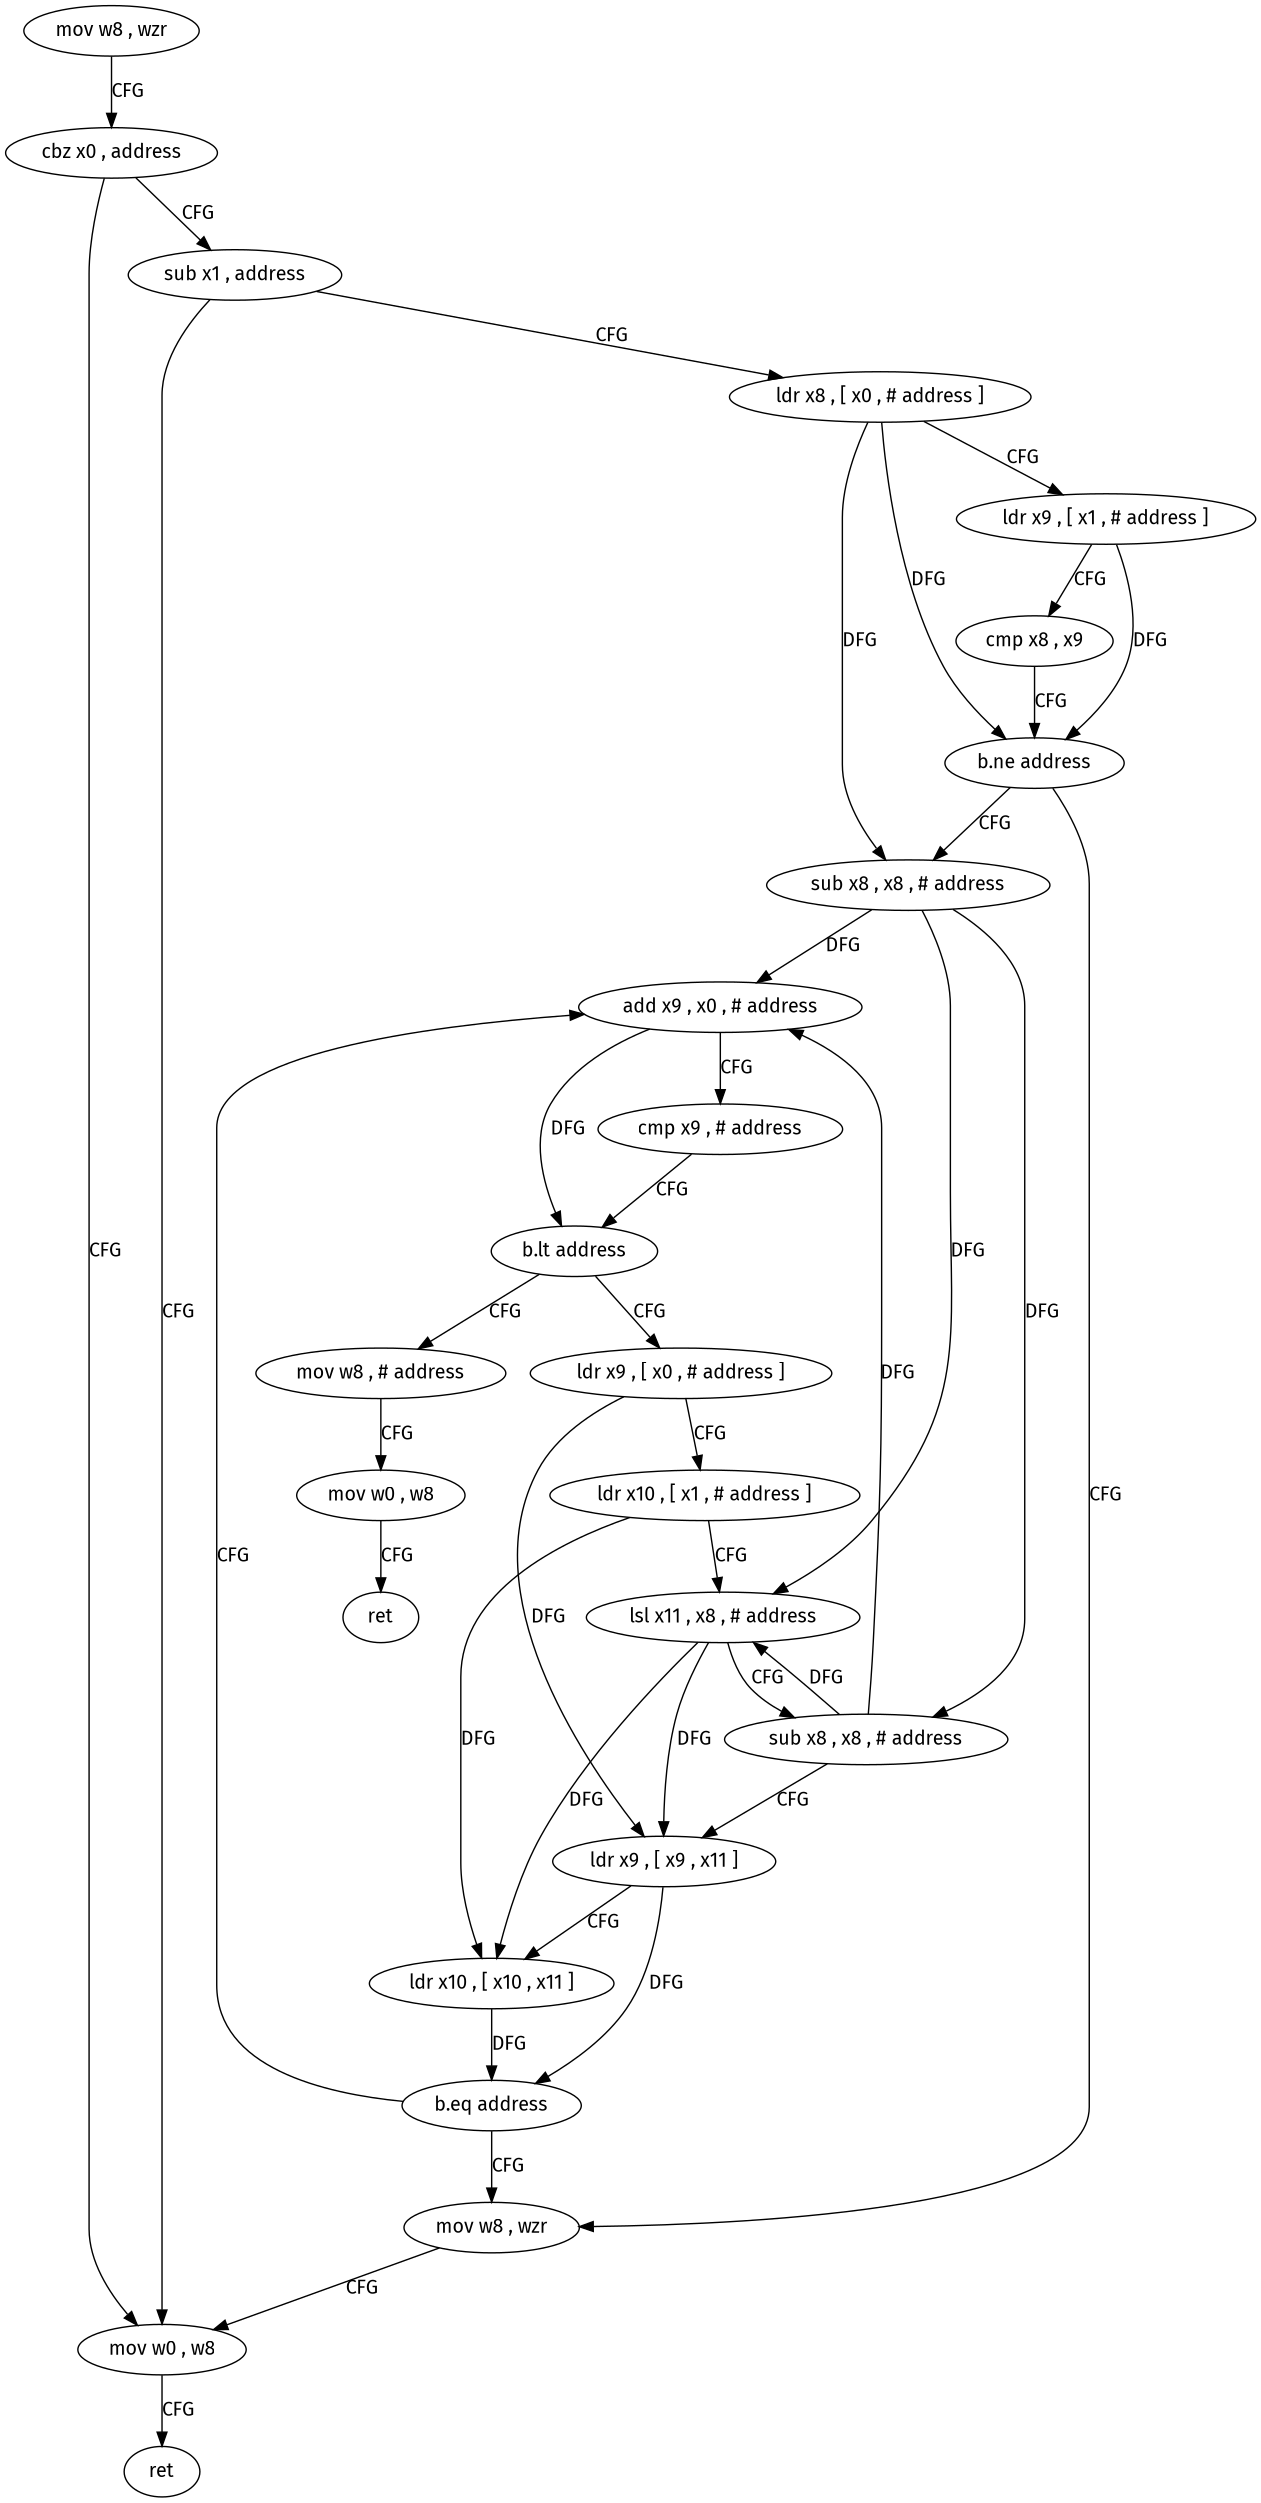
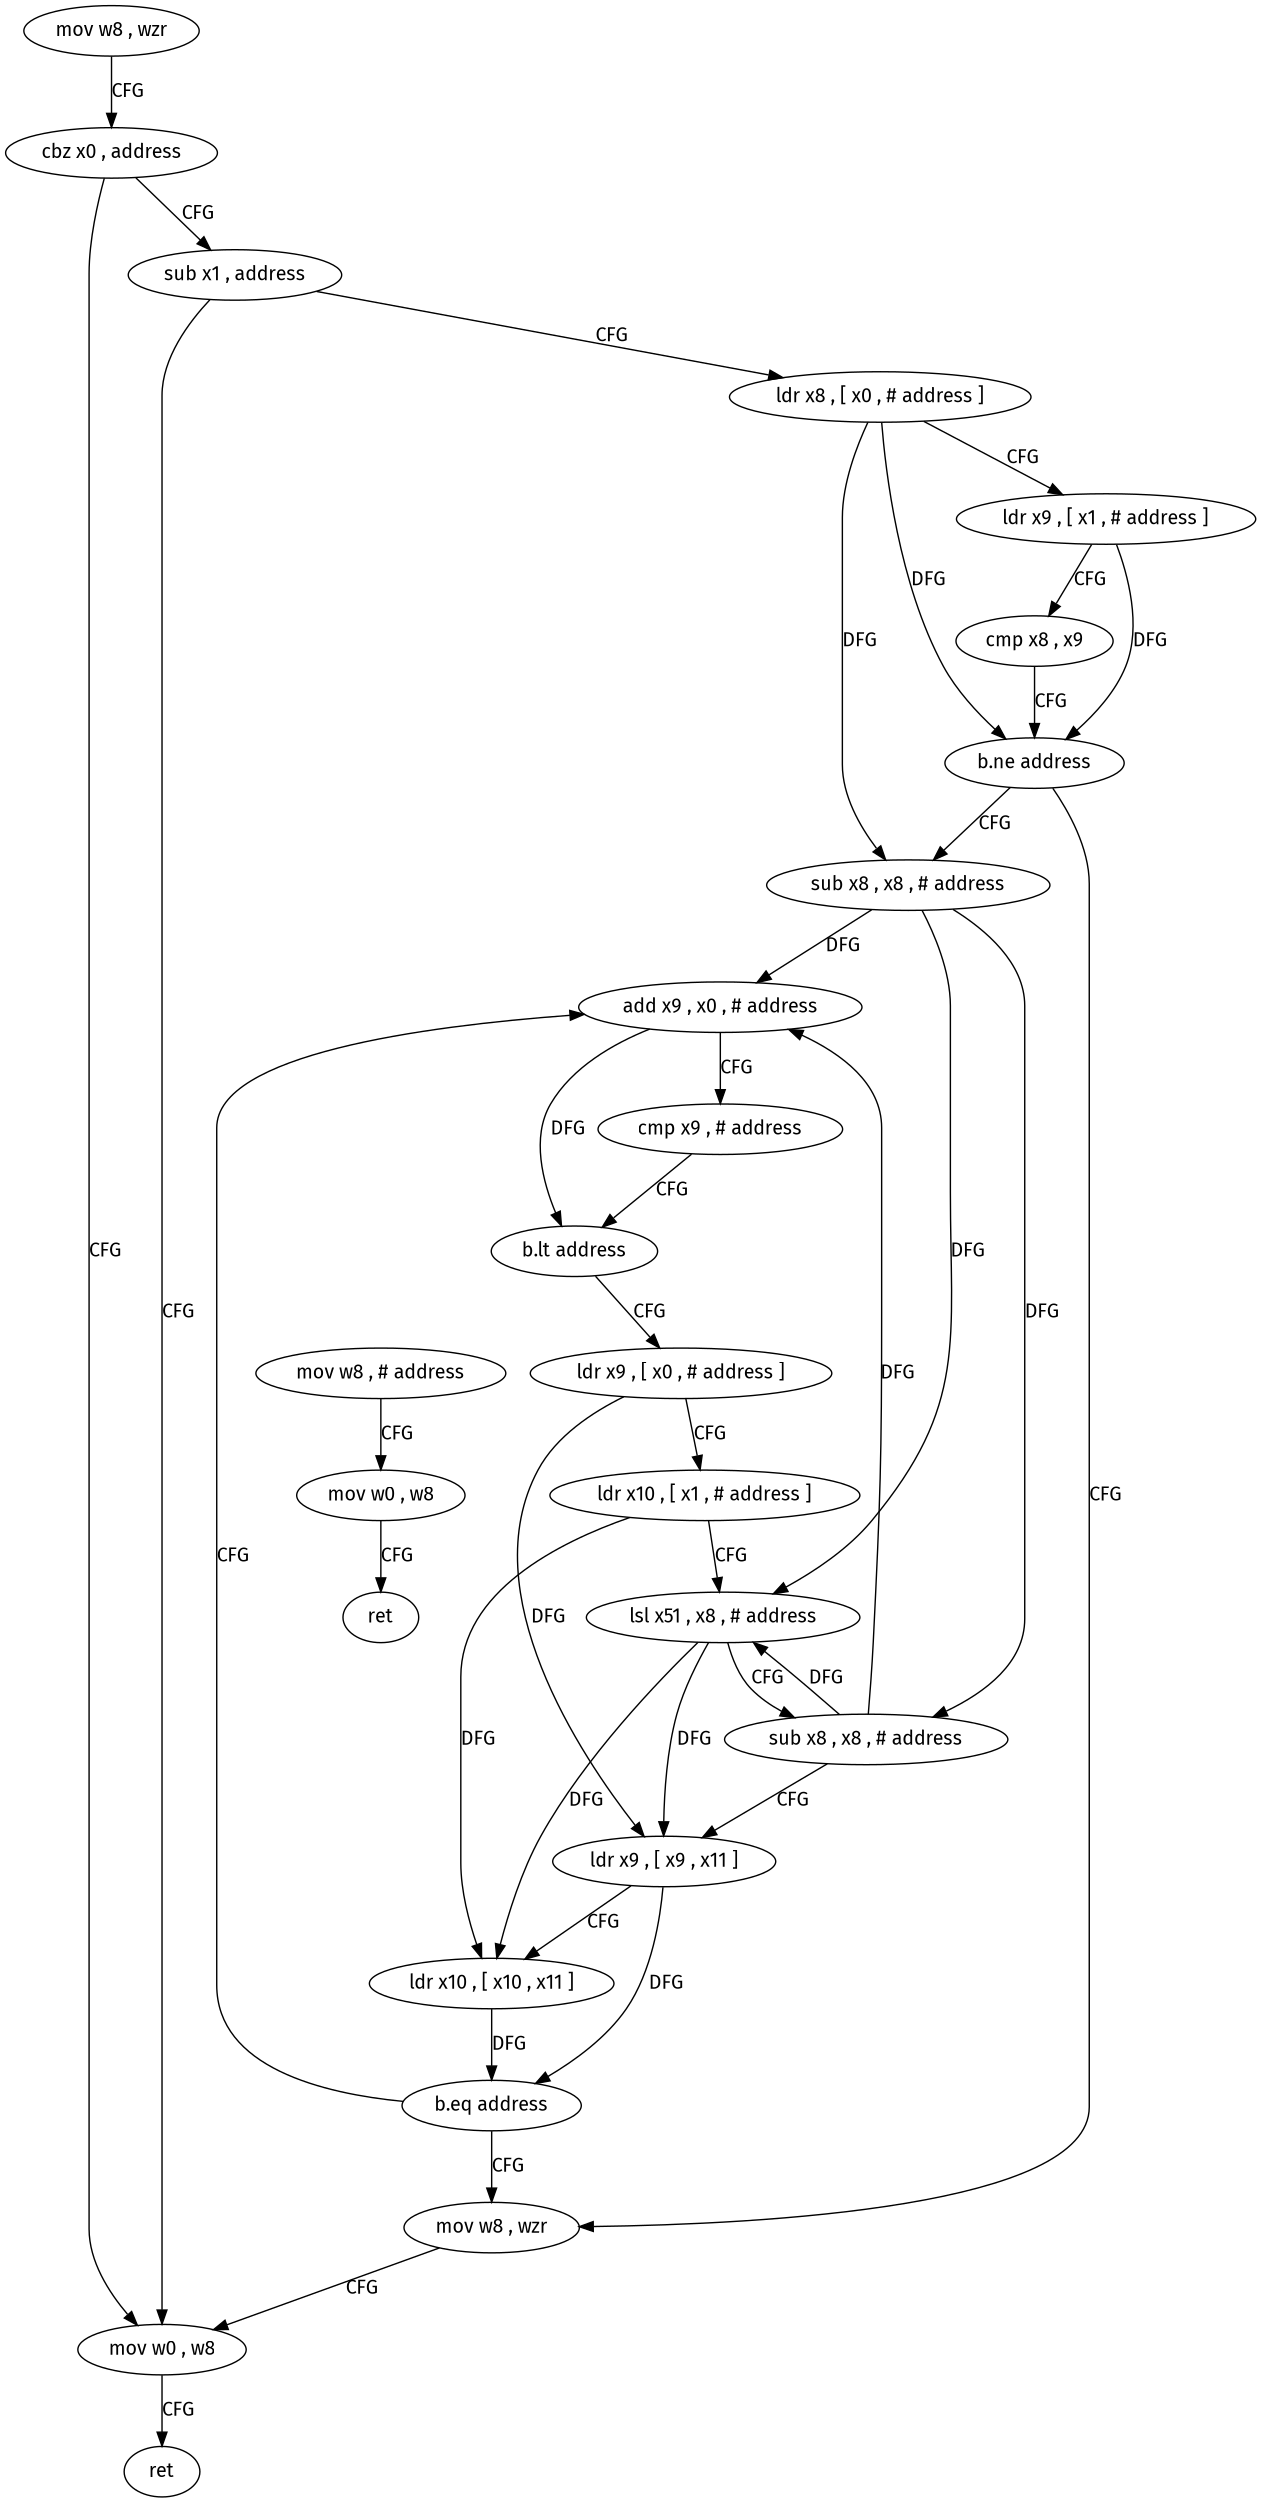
edge "b.lt address" -> "mov w8 , # address": removed, label "CFG"
node "lsl x11 , x8 , # address": label "lsl x11 , x8 , # address" -> "lsl x51 , x8 , # address"
